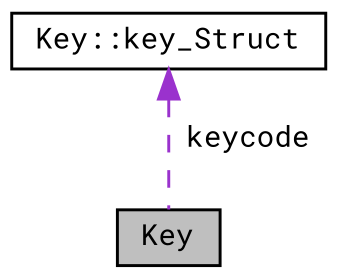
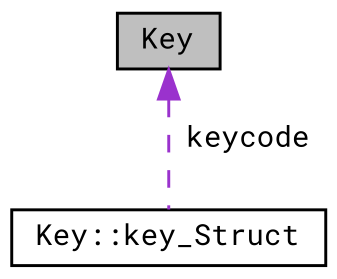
edge "Key" -> "Key::key_Struct": reversed
